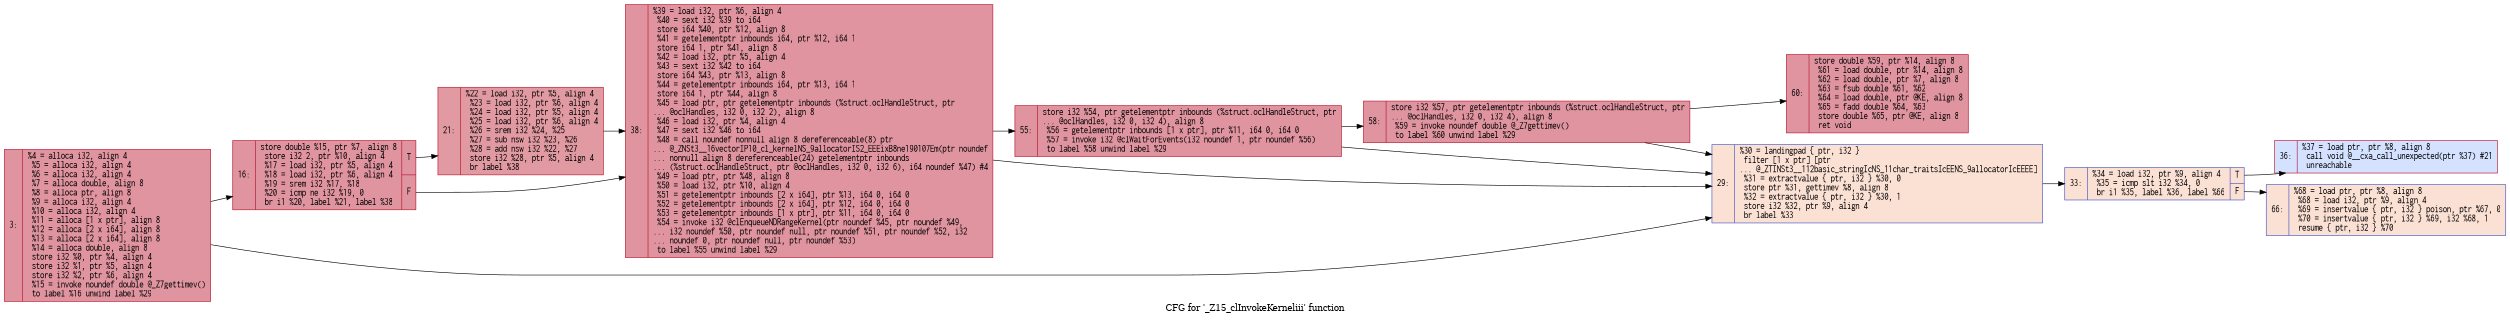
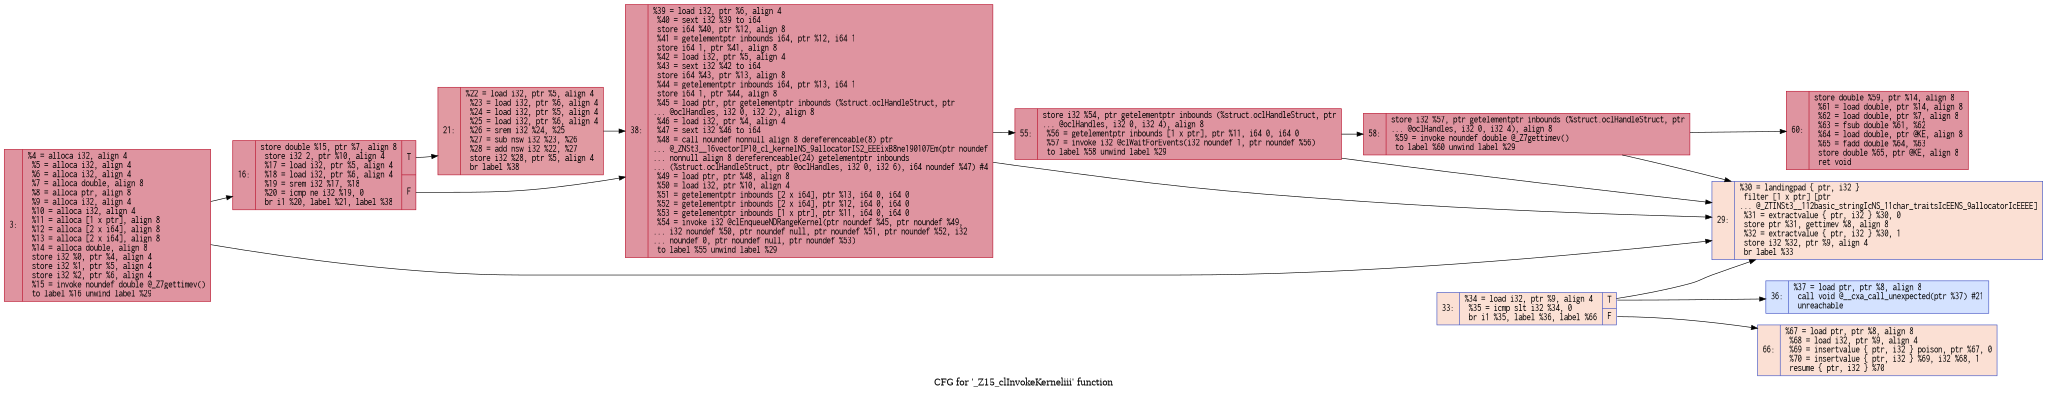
node "36:": color #b70d28ff -> #3d50c3ff
edge "29:" -> "33:": reversed
node "66:": text "%68 = load ptr, ptr %8, align 8" -> "%67 = load ptr, ptr %8, align 8"
